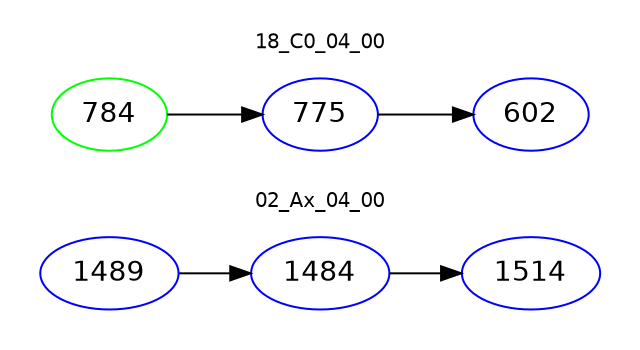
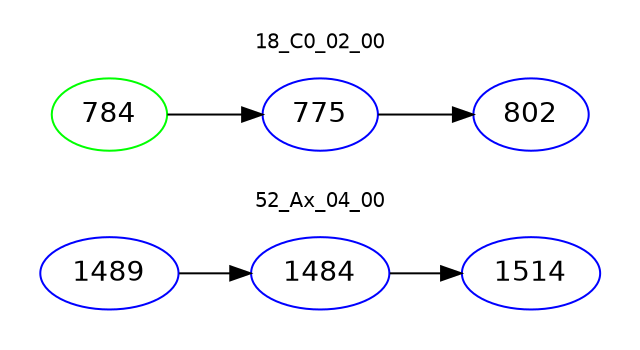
cluster "18_C0_04_00": label "18_C0_04_00" -> "18_C0_02_00"
node "602": label "602" -> "802"
cluster "02_Ax_04_00": label "02_Ax_04_00" -> "52_Ax_04_00"
